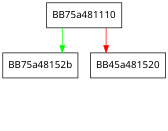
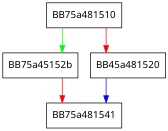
node "BB75a481110": label "BB75a481110" -> "BB75a481510"
node "BB75a48152b": label "BB75a48152b" -> "BB75a45152b"
node "BB75a481541": added
